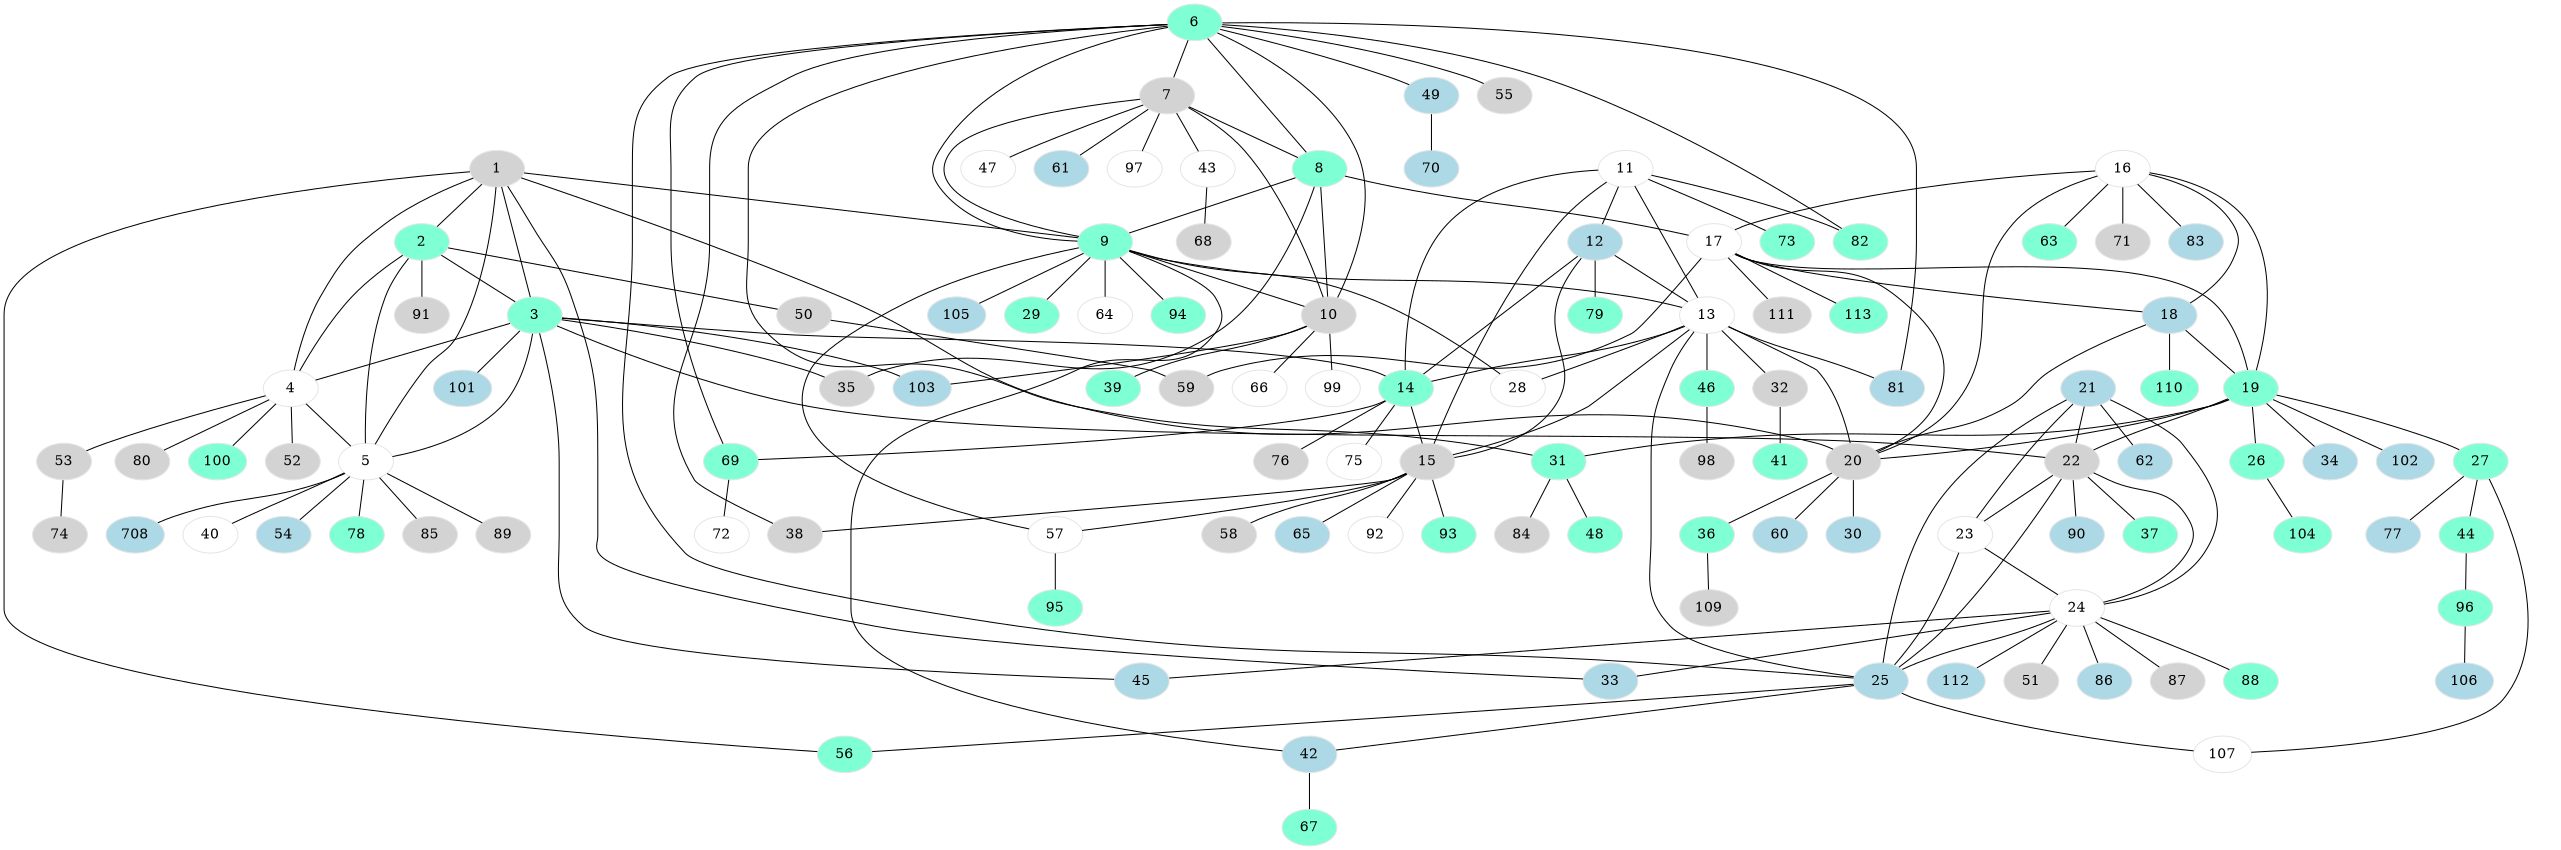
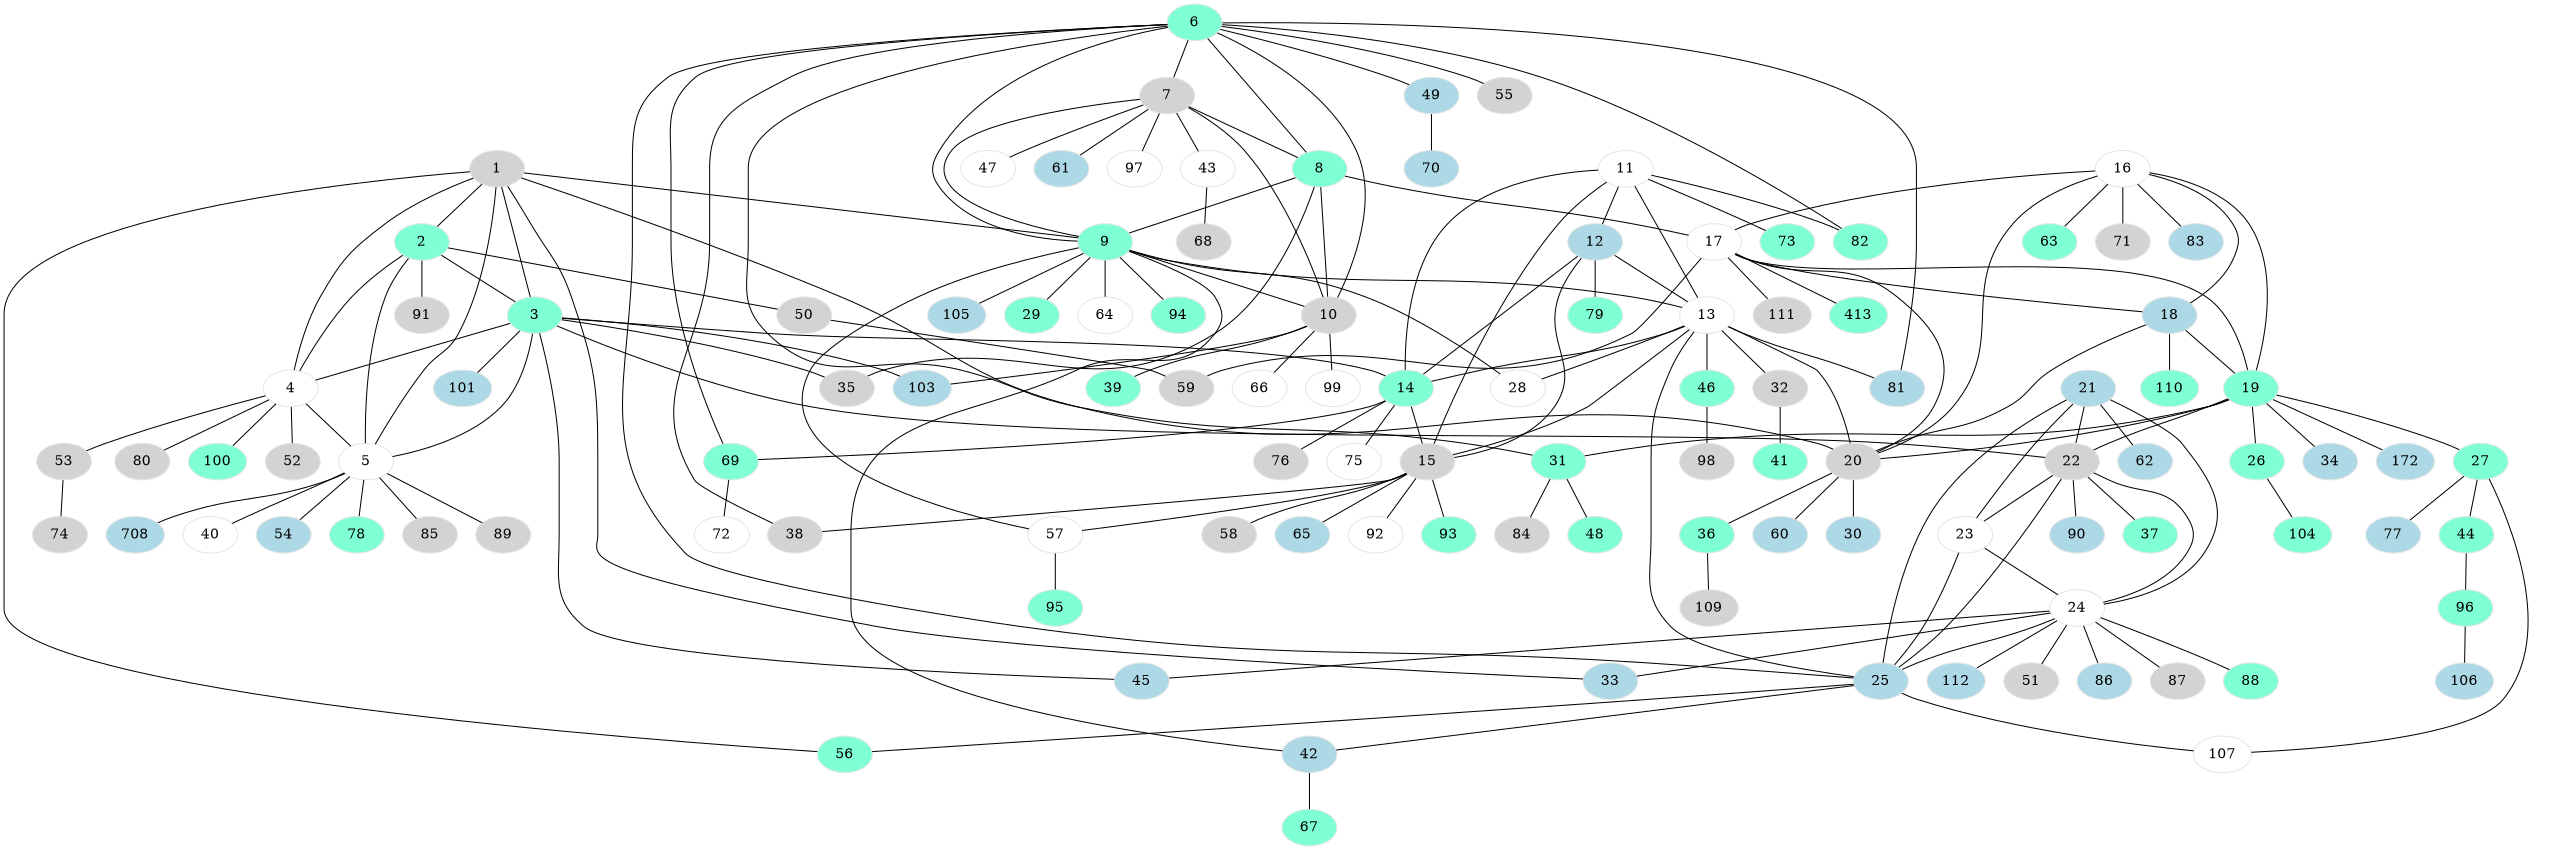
node "113": label "113" -> "413"
node "102": label "102" -> "172"
